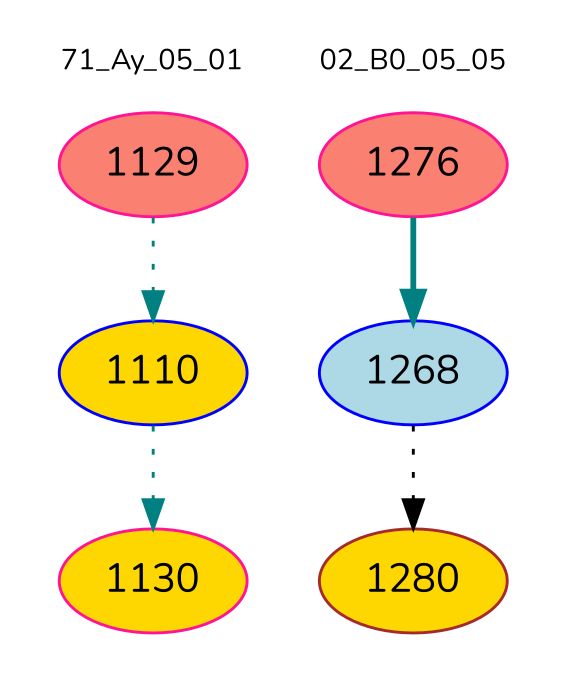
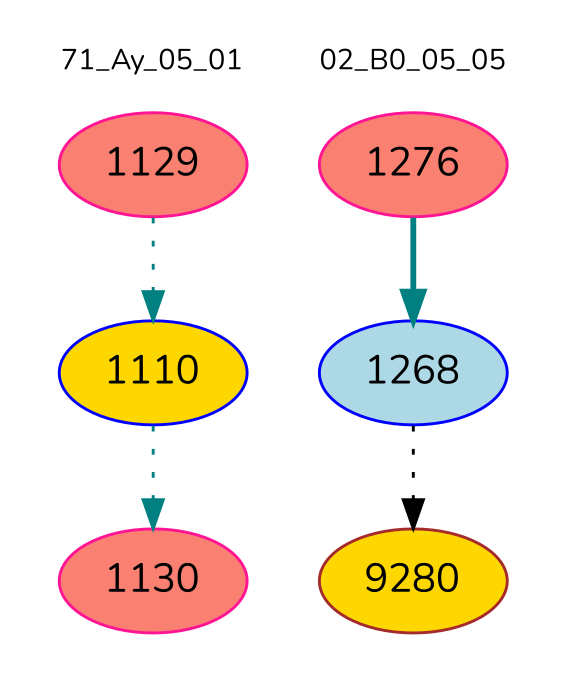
node "1130": fillcolor gold -> salmon
node "1280": label "1280" -> "9280"
